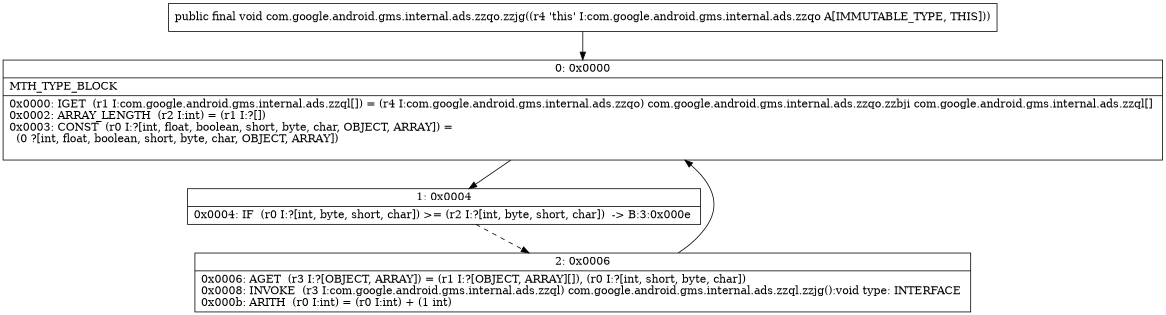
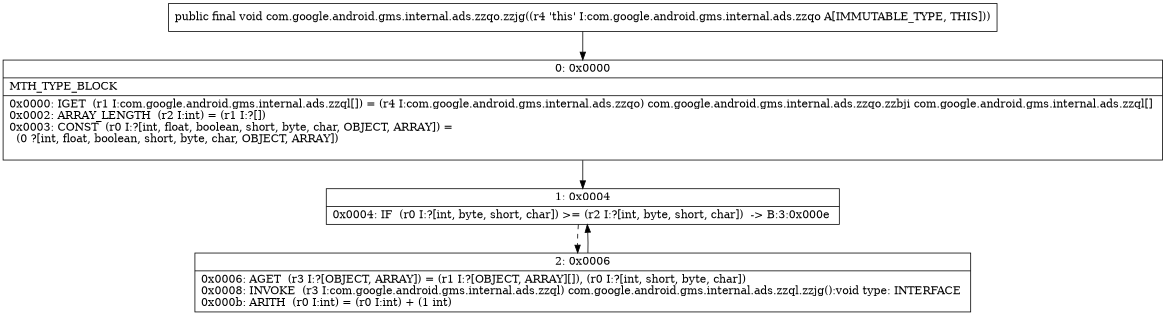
edge "2: 0x0006" -> "0: 0x0000": now "2: 0x0006" -> "1: 0x0004"
